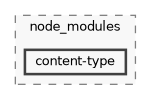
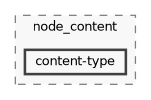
cluster "node_modules": label "node_modules" -> "node_content"
